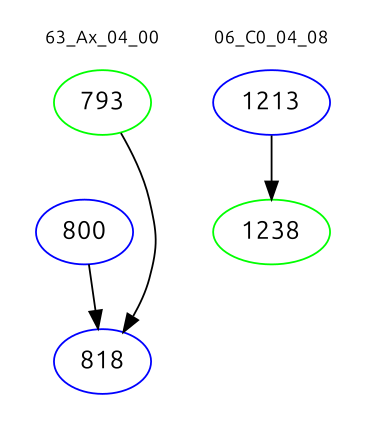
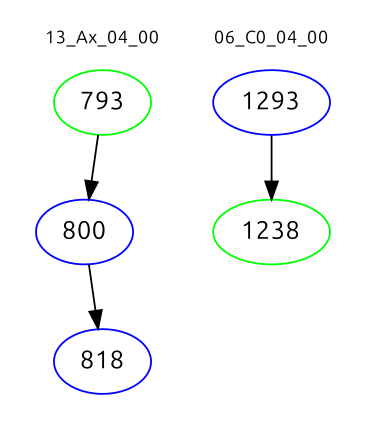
cluster "63_Ax_04_00": label "63_Ax_04_00" -> "13_Ax_04_00"
cluster "06_C0_04_08": label "06_C0_04_08" -> "06_C0_04_00"
node "1213": label "1213" -> "1293"
edge "793" -> "818": now "793" -> "800"
